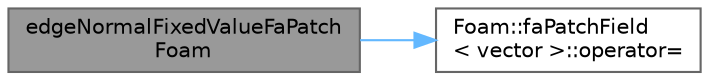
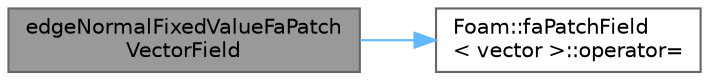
node "edgeNormalFixedValueFaPatch Foam": label "edgeNormalFixedValueFaPatch Foam" -> "edgeNormalFixedValueFaPatch VectorField"
